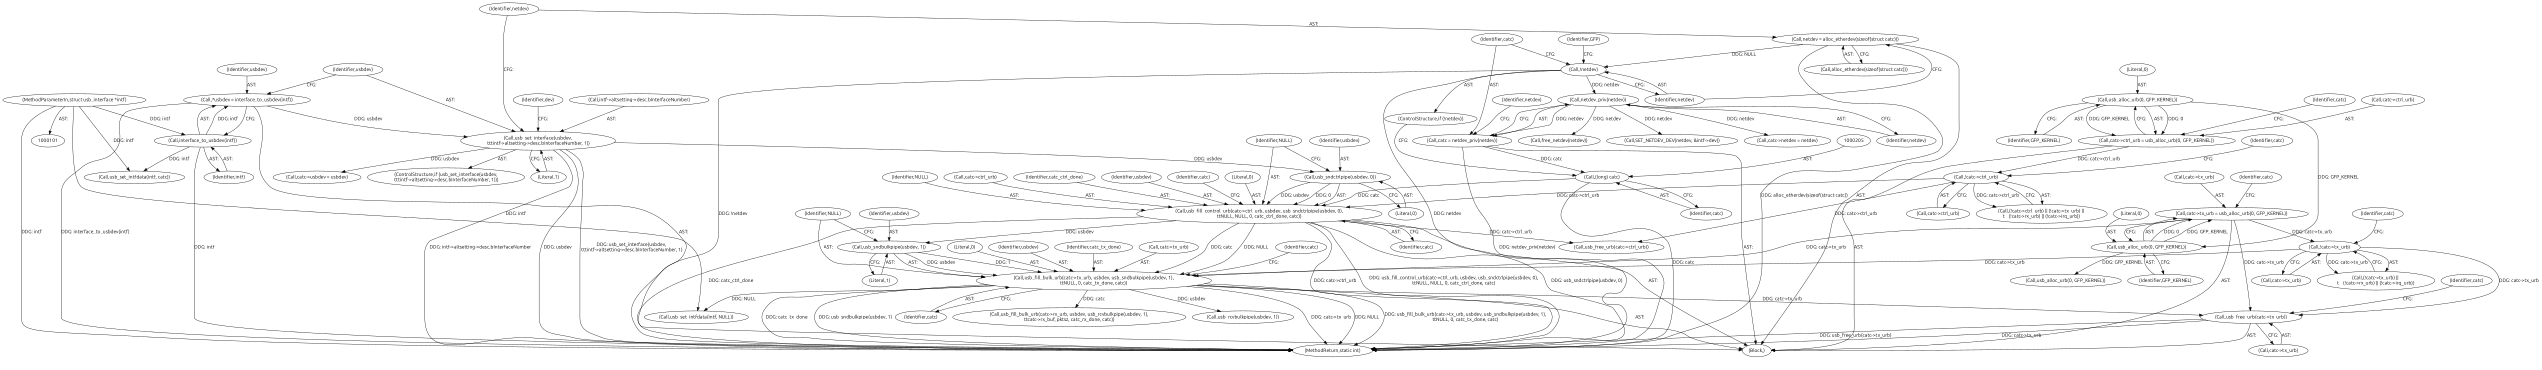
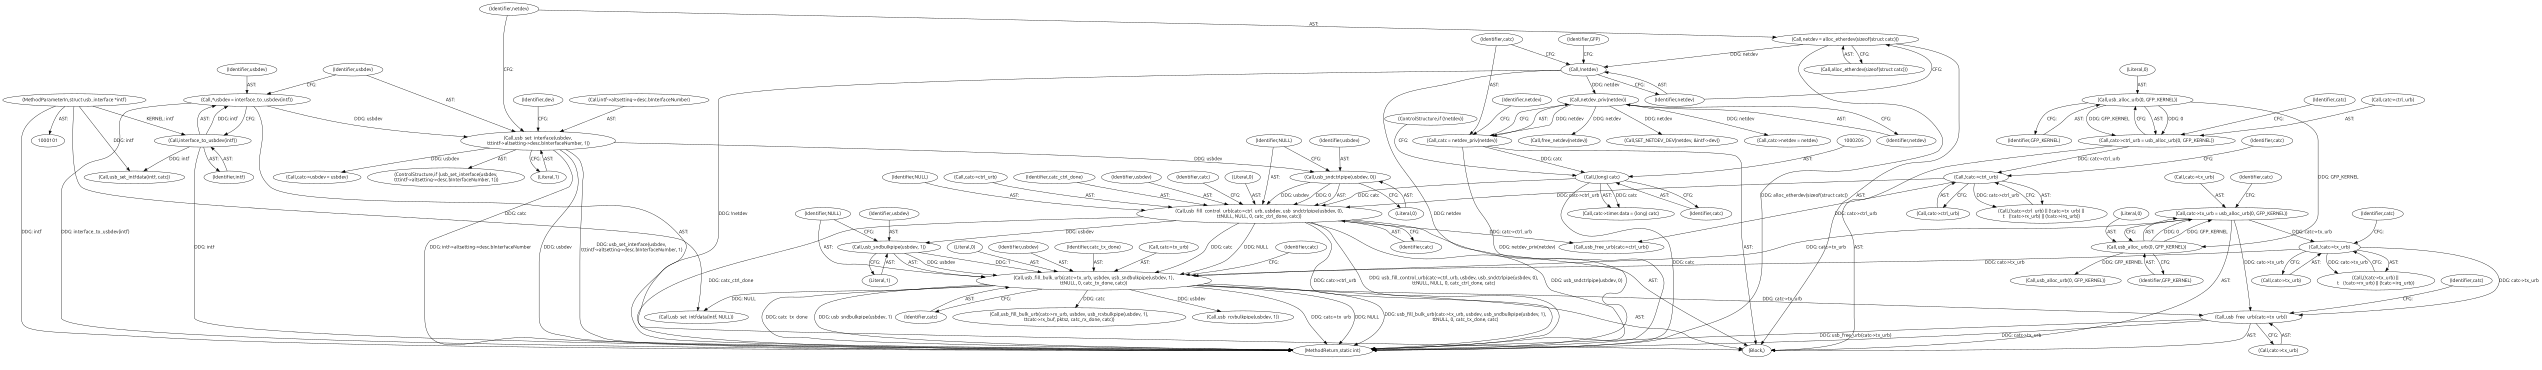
edge "(Call,netdev = alloc_etherdev(sizeof(struct catc)))" -> "(Call,!netdev)": label "DDG: NULL" -> "DDG: netdev"
edge "(Call,!netdev)" -> "(ControlStructure,if (!netdev))": removed, label "AST:"
edge "(MethodParameterIn,struct usb_interface *intf)" -> "(Call,interface_to_usbdev(intf))": label "DDG: intf" -> "KERNEL: intf"
edge "(MethodParameterIn,struct usb_interface *intf)" -> "(Call,usb_set_intfdata(intf, NULL))": label "DDG: intf" -> "DDG: catc"
node "(Call,catc->timer.data = (long) catc)": added
